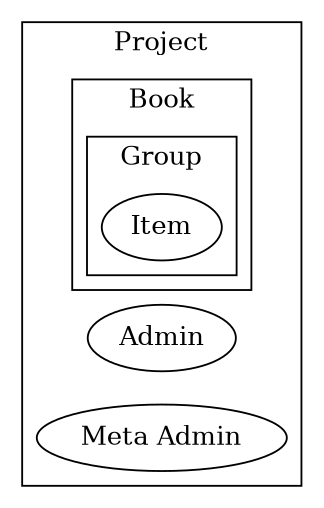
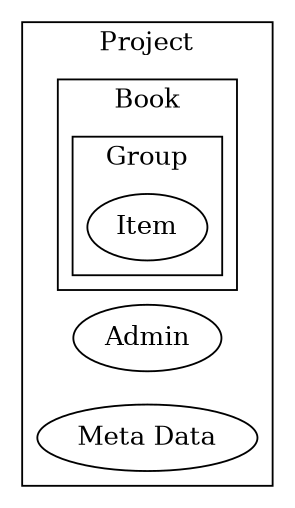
node "Meta Admin": label "Meta Admin" -> "Meta Data"
